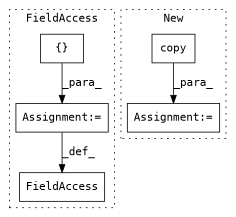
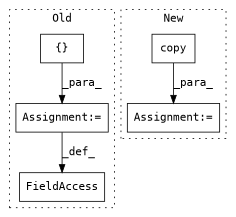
cluster "FieldAccess": label "FieldAccess" -> "Old"
